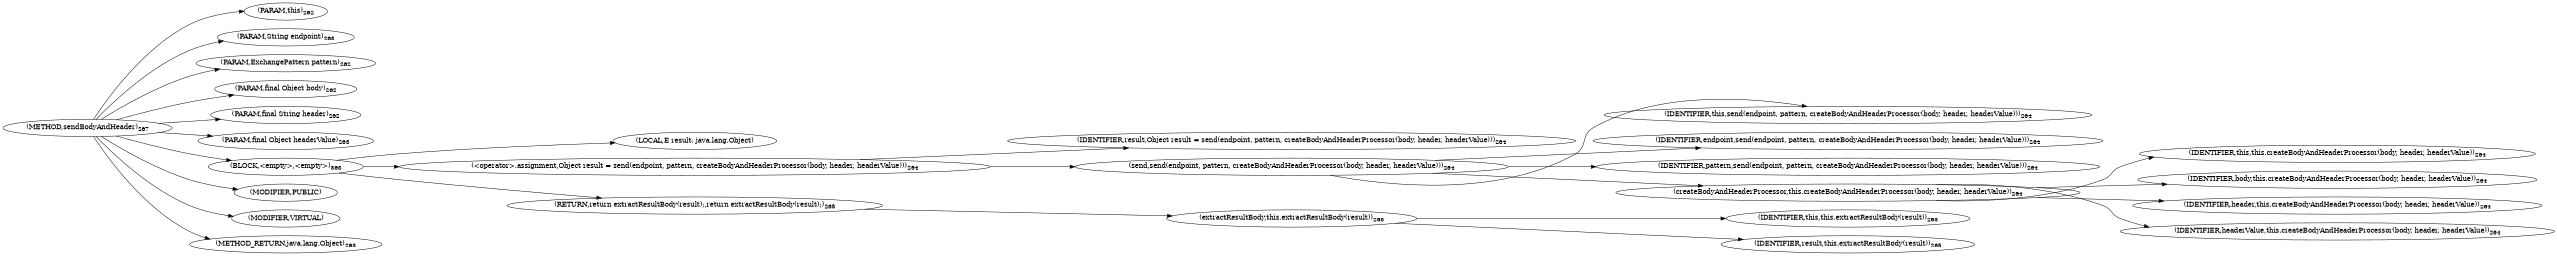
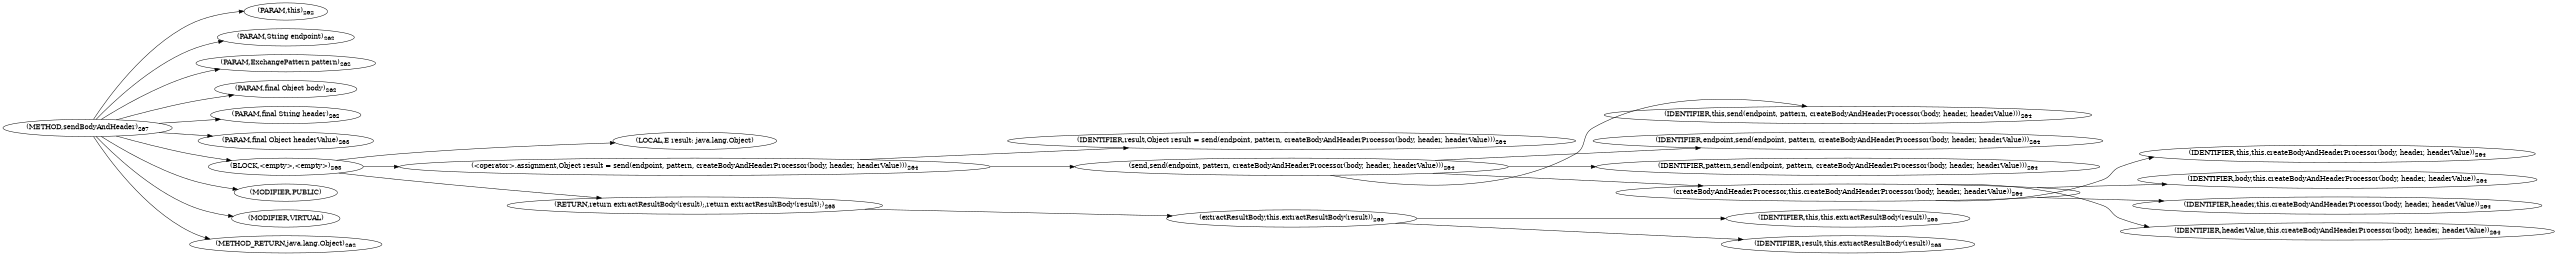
node "(PARAM,String endpoint)": text "263" -> "262"
node "(BLOCK,<empty>,<empty>)": text "363" -> "263"
node "(METHOD_RETURN,java.lang.Object)": text "263" -> "262"
